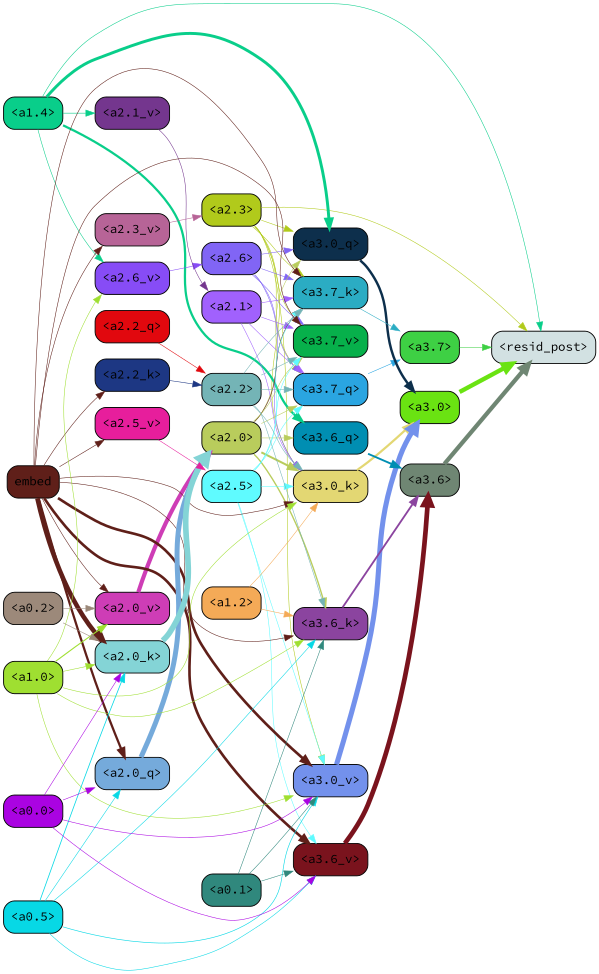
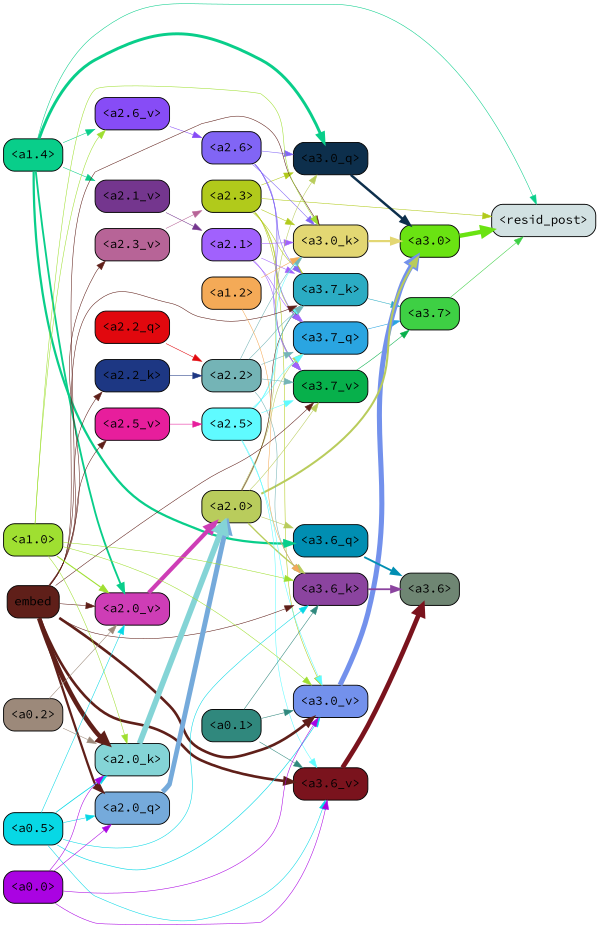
edge "<a1.4>" -> "<a2.0_v>": added
edge "<a3.7_v>" -> "<a3.7>": added
edge "<a3.6>" -> "<resid_post>": removed
edge "<a2.0>" -> "<a3.0_k>": now "<a2.0>" -> "<a3.0>"
edge "<a0.5>" -> "<a2.0_v>": added
